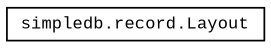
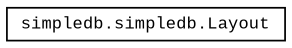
node "simpledb.record.Layout": label "simpledb.record.Layout" -> "simpledb.simpledb.Layout"
